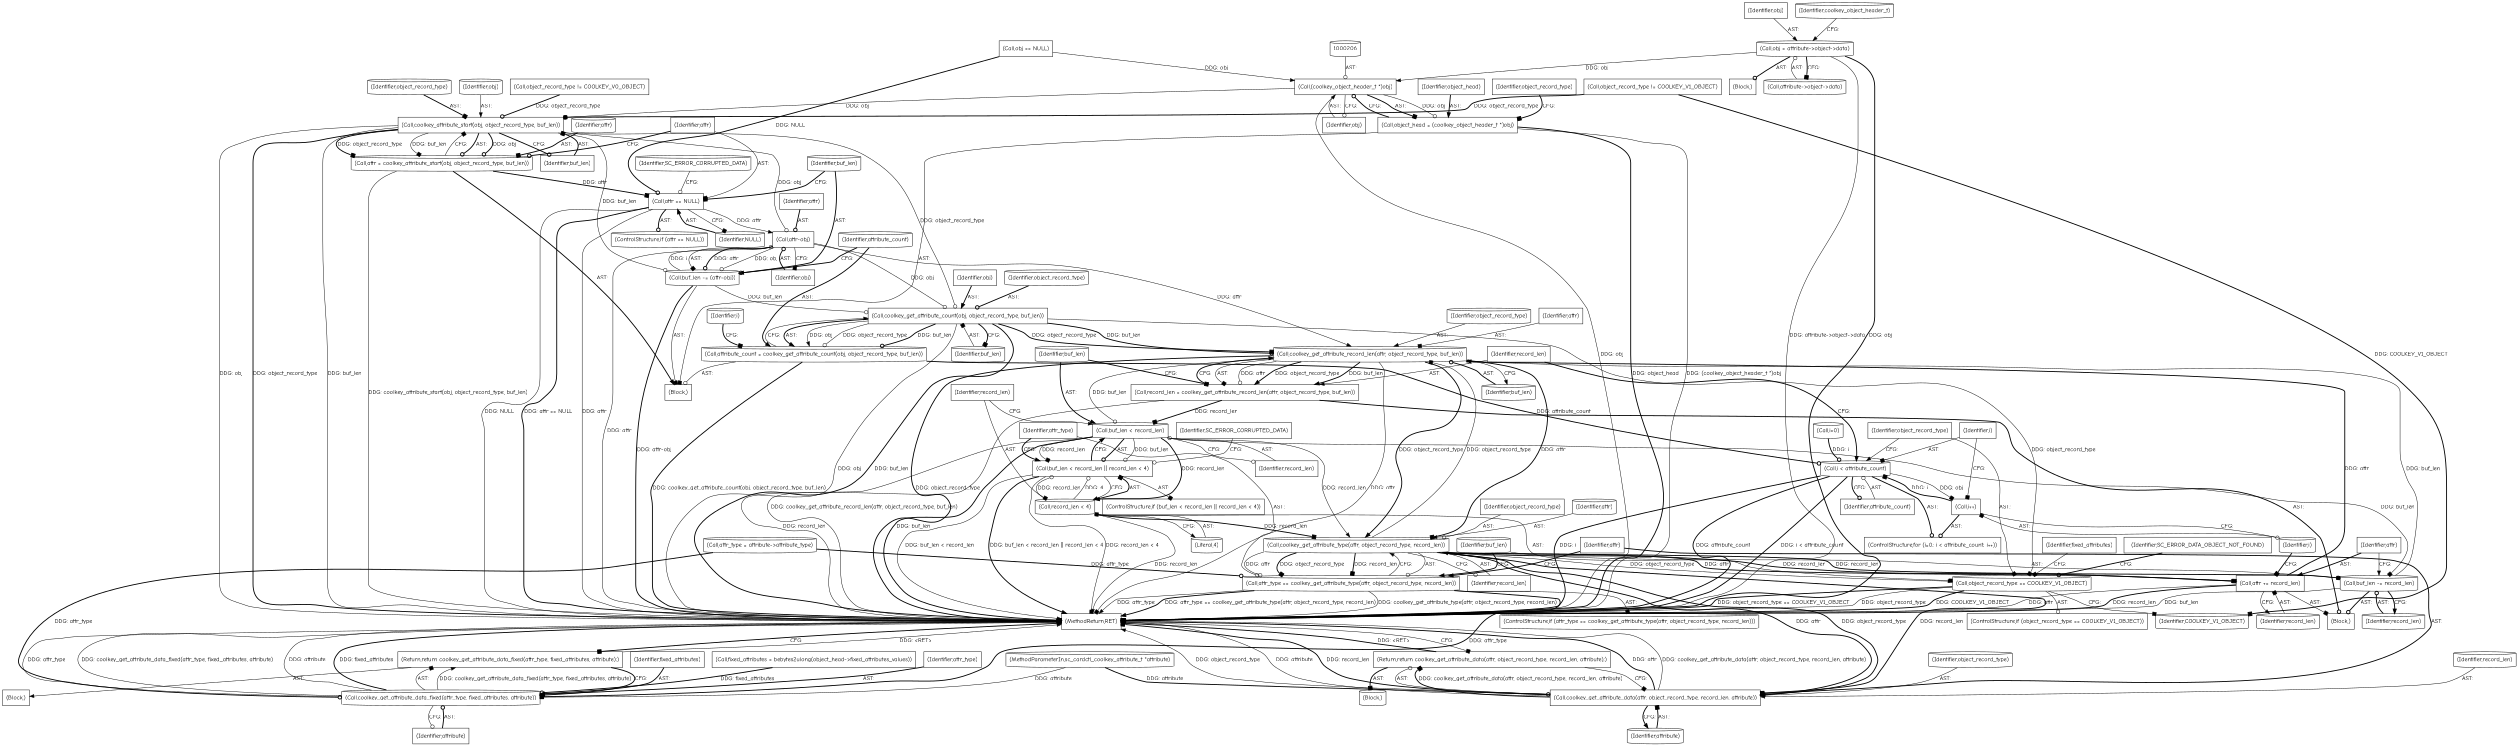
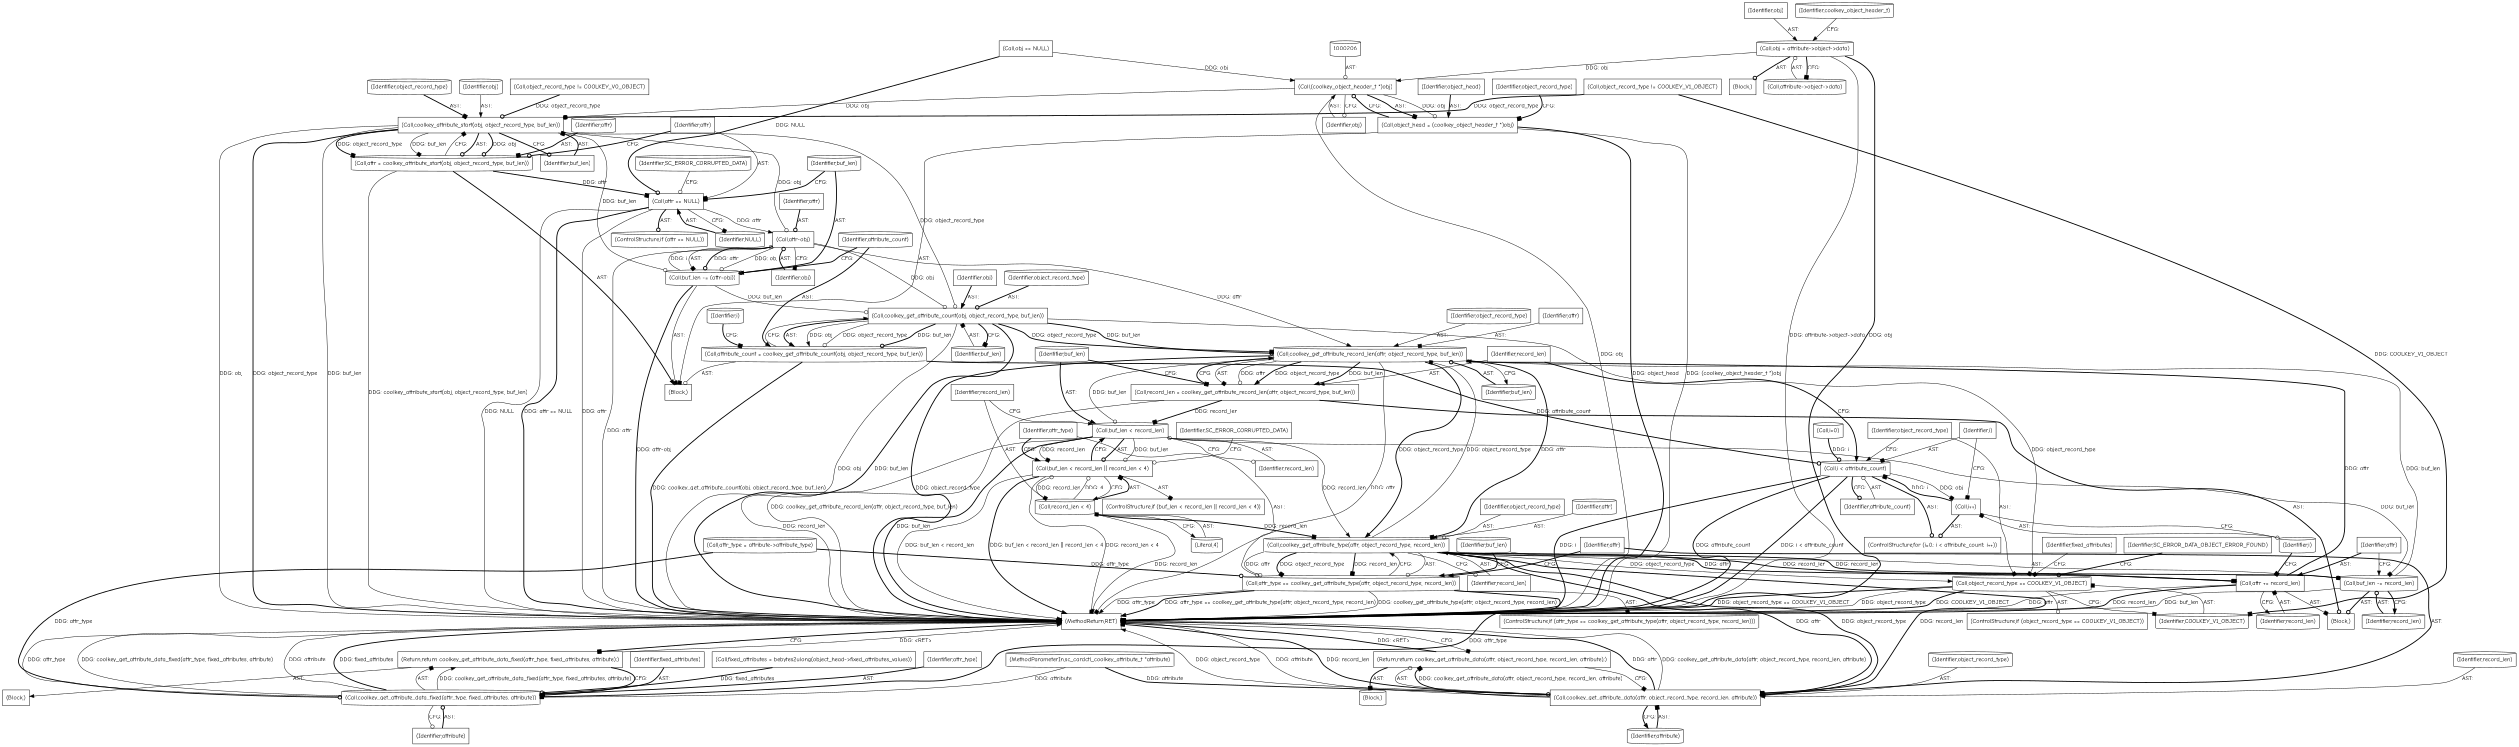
edge "(Call,buf_len < record_len)" -> "(Call,record_len < 4)": removed, label "DDG: record_len"
edge "(Call,record_len < 4)" -> "(Call,object_record_type == COOLKEY_V1_OBJECT)": now "(Identifier,COOLKEY_V1_OBJECT)" -> "(Call,object_record_type == COOLKEY_V1_OBJECT)"
node "(Identifier,SC_ERROR_DATA_OBJECT_NOT_FOUND)": label "(Identifier,SC_ERROR_DATA_OBJECT_NOT_FOUND)" -> "(Identifier,SC_ERROR_DATA_OBJECT_ERROR_FOUND)"
